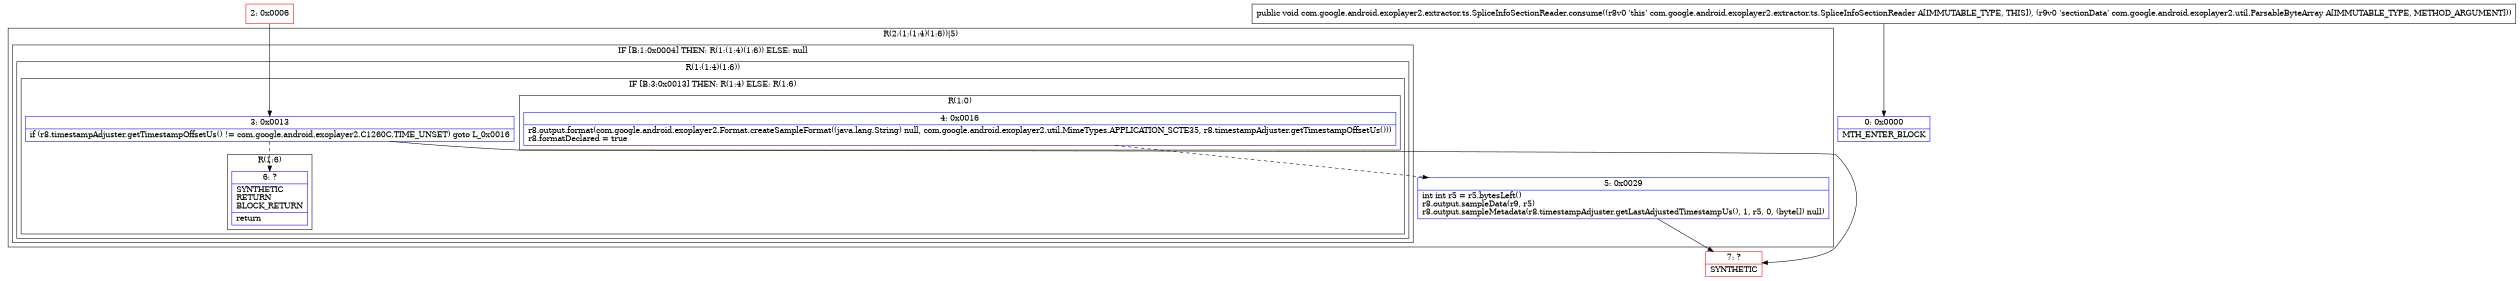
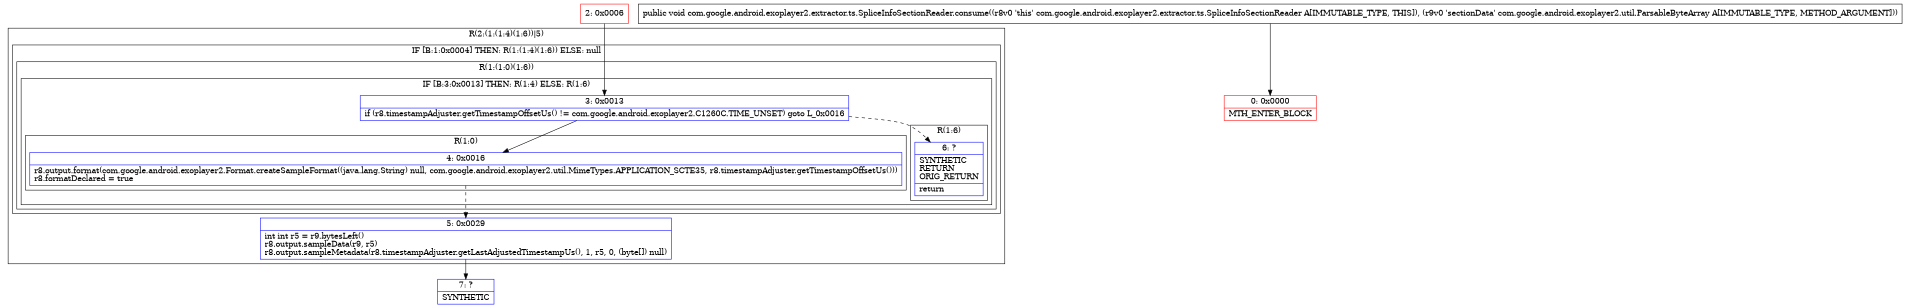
cluster "R(1:(1:4)(1:6))": label "R(1:(1:4)(1:6))" -> "R(1:(1:0)(1:6))"
node "0: 0x0000": color blue -> red
edge "3: 0x0013" -> "7: ?": now "3: 0x0013" -> "4: 0x0016"
node "5: 0x0029": text "int int r5 = r5.bytesLeft()" -> "int int r5 = r9.bytesLeft()"
node "6: ?": text "BLOCK_RETURN" -> "ORIG_RETURN"
node "7: ?": color red -> blue
